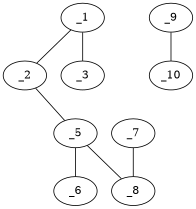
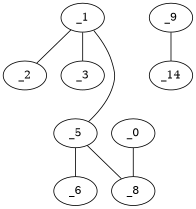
node "_10": label "_10" -> "_14"
edge "_2" -- "_5": now "_1" -- "_5"
node "_7": label "_7" -> "_0"
